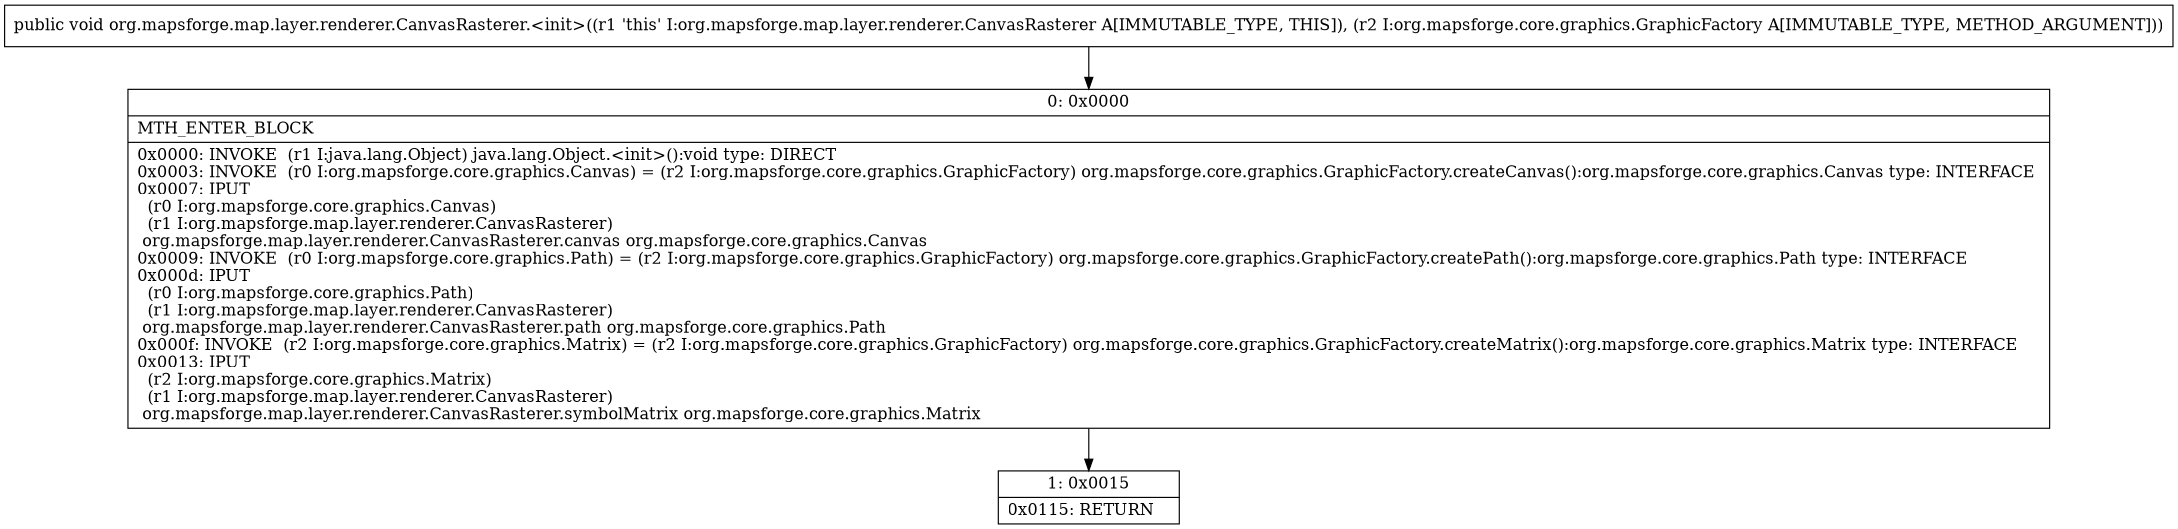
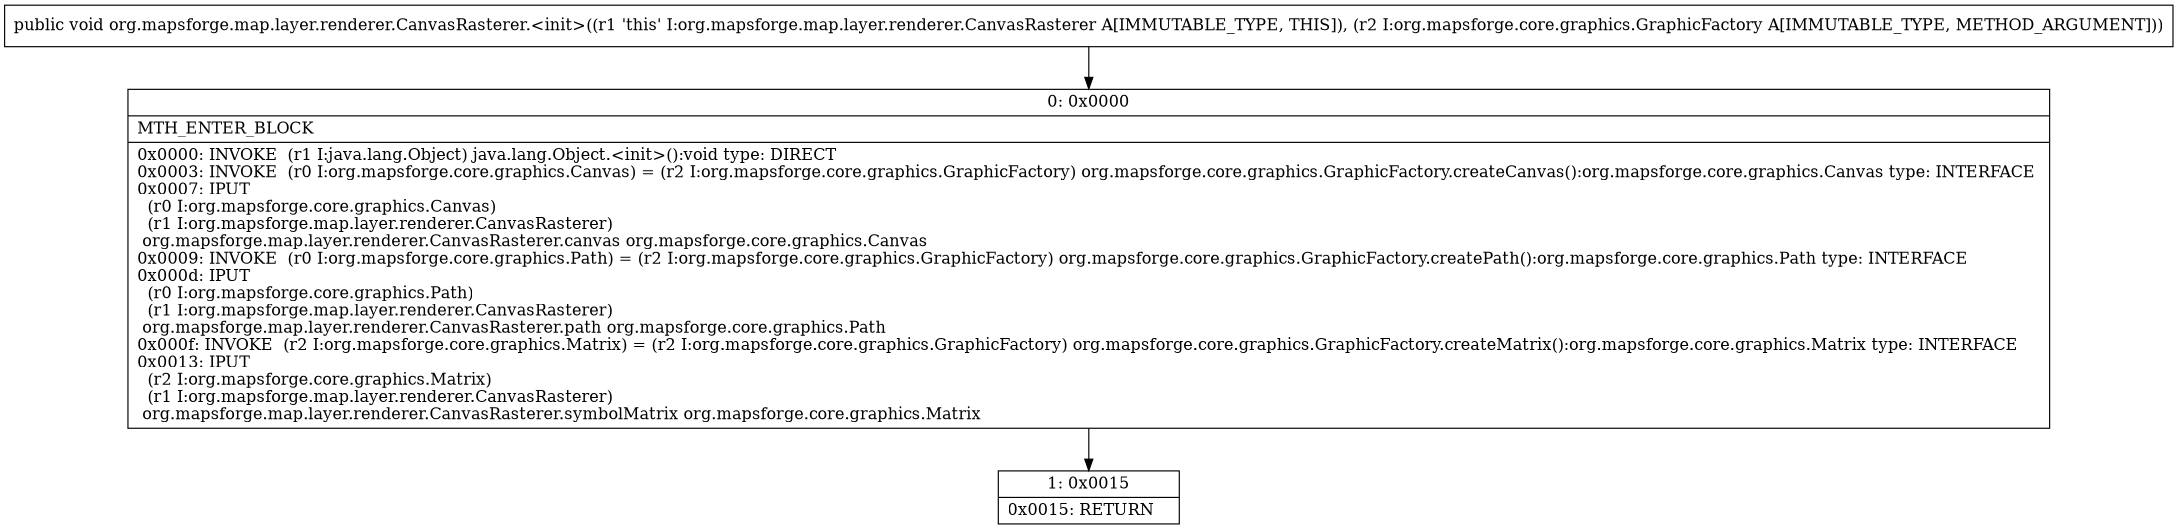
node "1: 0x0015": text "0x0115: RETURN" -> "0x0015: RETURN"
